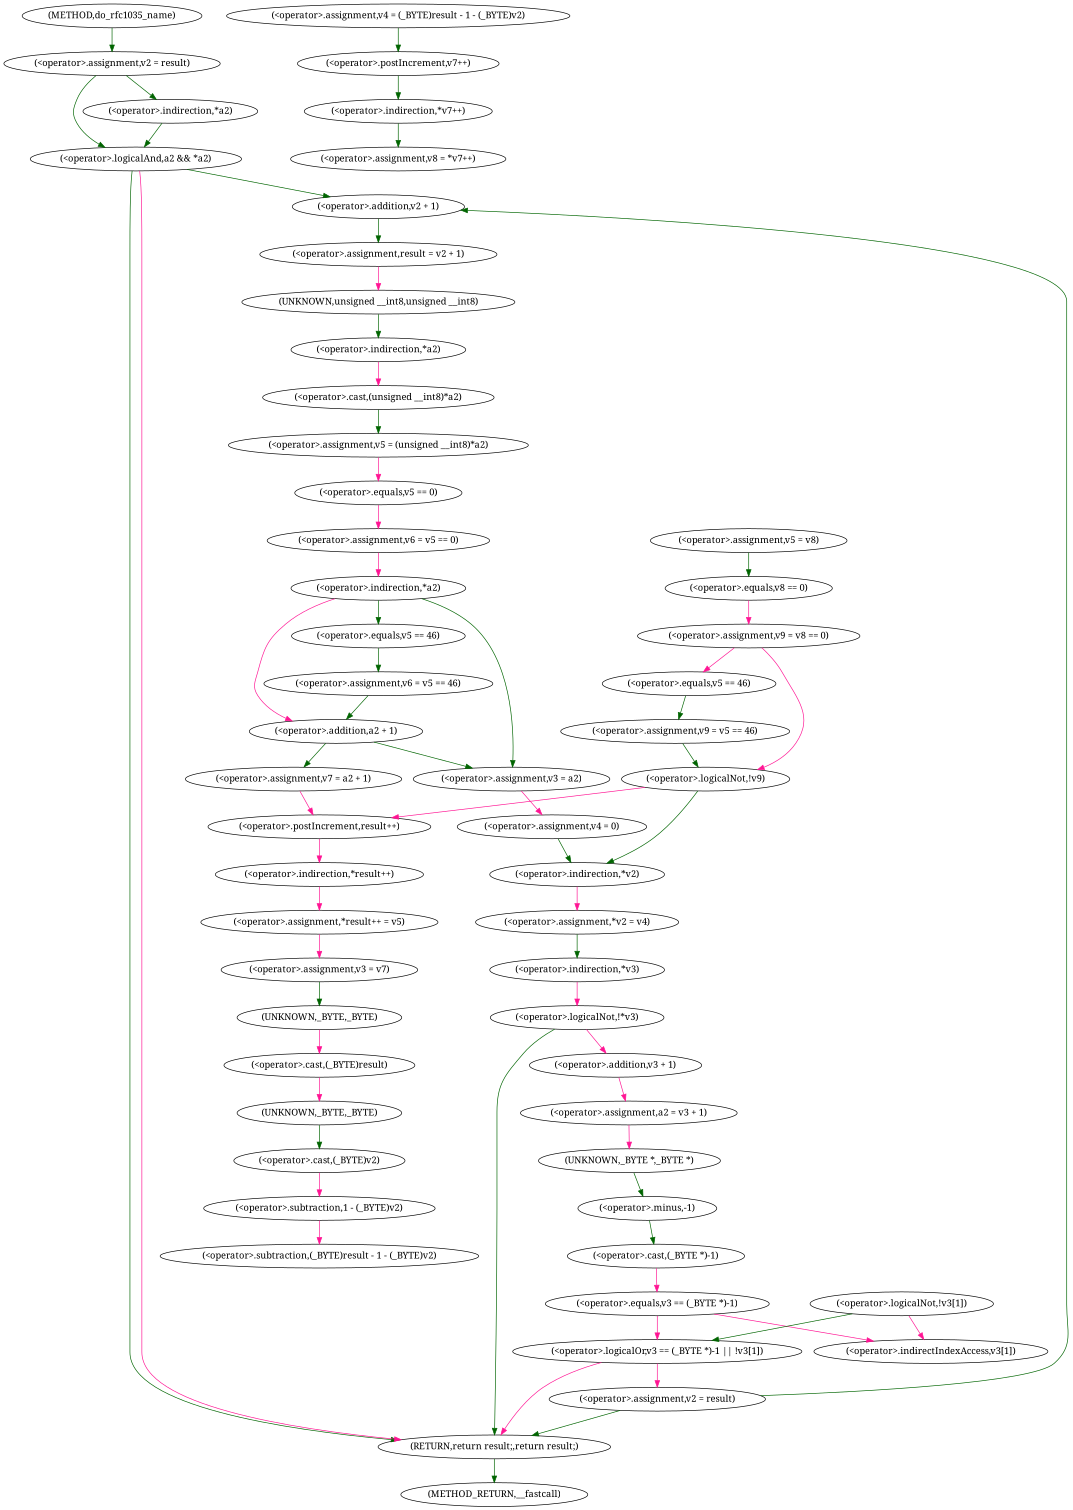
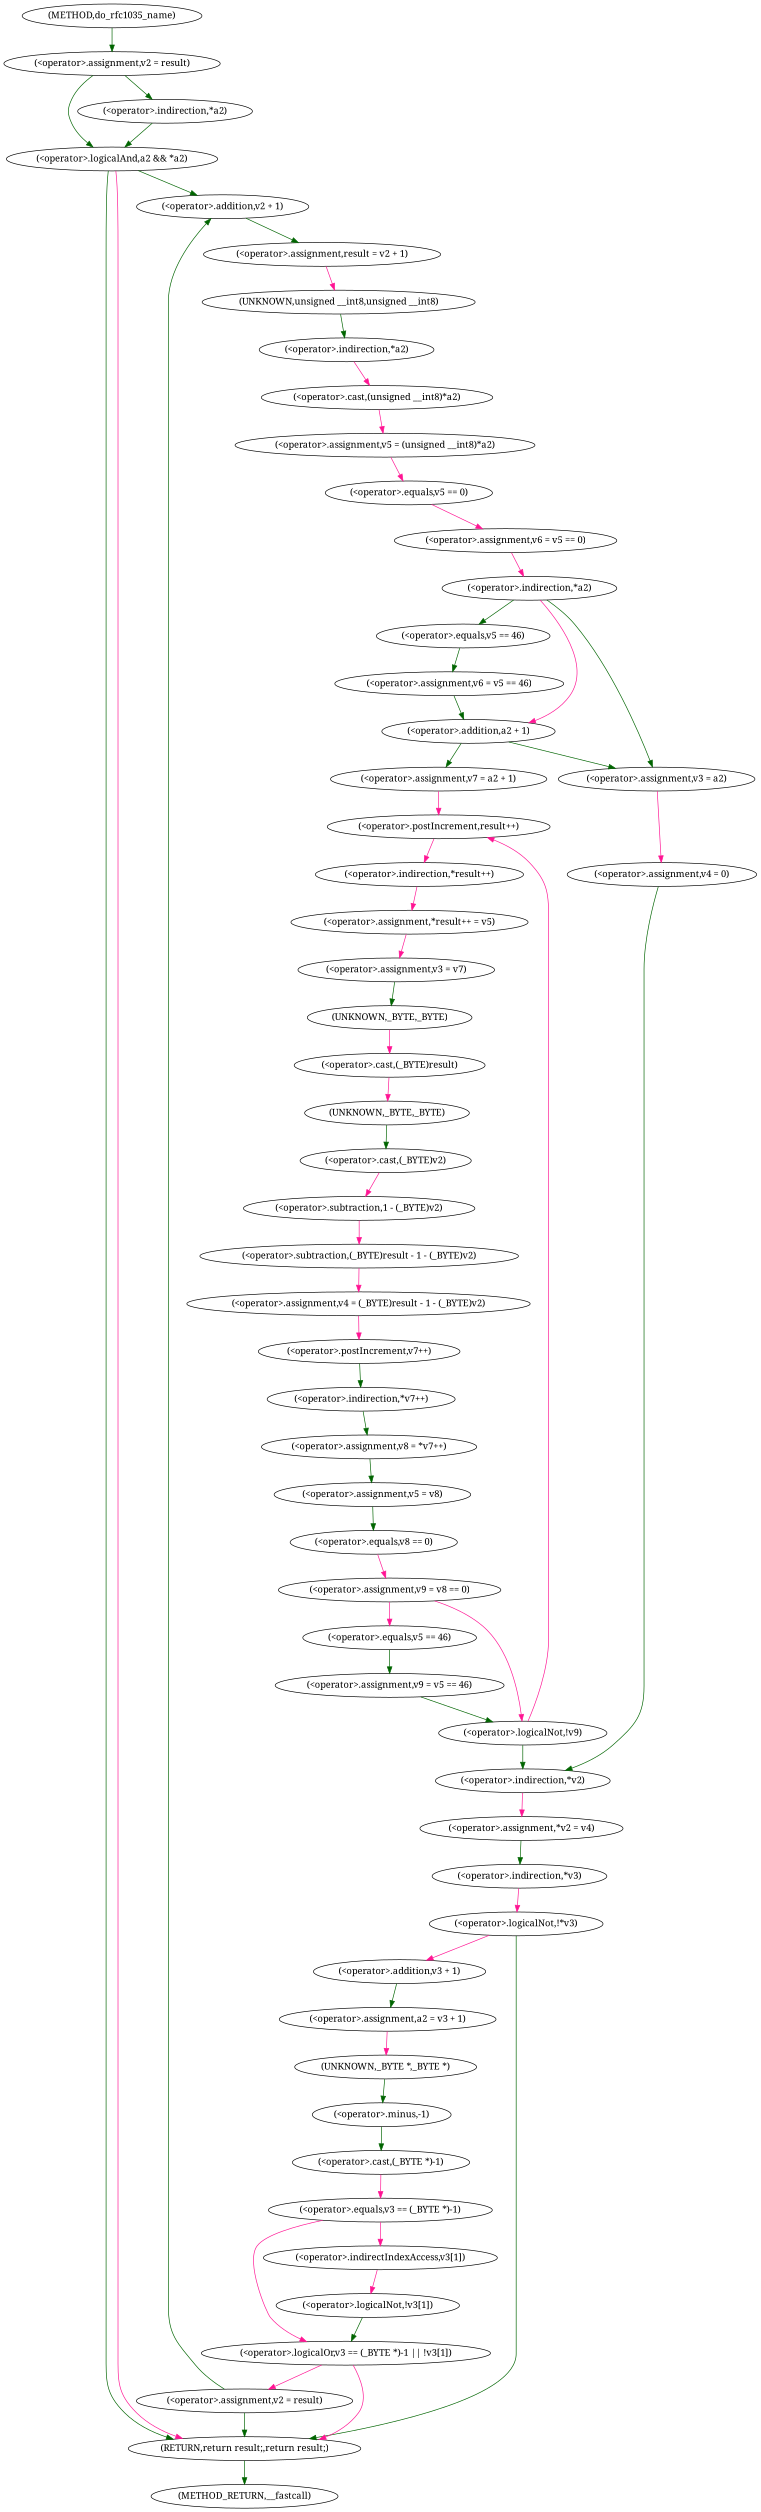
edge "(<operator>.assignment,v4 = (_BYTE)result - 1 - (_BYTE)v2)" -> "(<operator>.postIncrement,v7++)": color darkgreen -> deeppink
edge "(<operator>.cast,(unsigned __int8)*a2)" -> "(<operator>.assignment,v5 = (unsigned __int8)*a2)": color darkgreen -> deeppink
edge "(<operator>.addition,v3 + 1)" -> "(<operator>.assignment,a2 = v3 + 1)": color deeppink -> darkgreen
edge "(<operator>.subtraction,(_BYTE)result - 1 - (_BYTE)v2)" -> "(<operator>.assignment,v4 = (_BYTE)result - 1 - (_BYTE)v2)": added
edge "(<operator>.logicalNot,!v3[1])" -> "(<operator>.indirectIndexAccess,v3[1])": reversed
edge "(<operator>.assignment,v8 = *v7++)" -> "(<operator>.assignment,v5 = v8)": added
